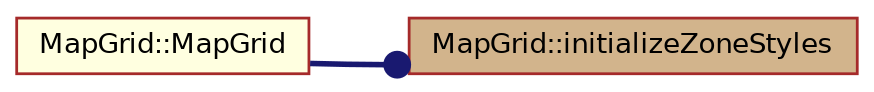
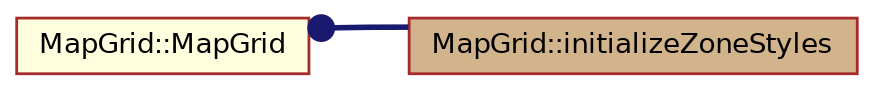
edge "MapGrid::MapGrid" -> "MapGrid::initializeZoneStyles": reversed
